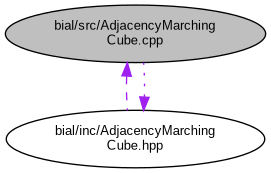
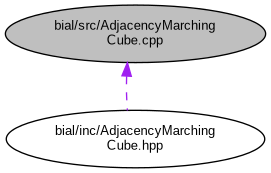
edge "bial/src/AdjacencyMarching Cube.cpp" -> "bial/inc/AdjacencyMarching Cube.hpp": removed
